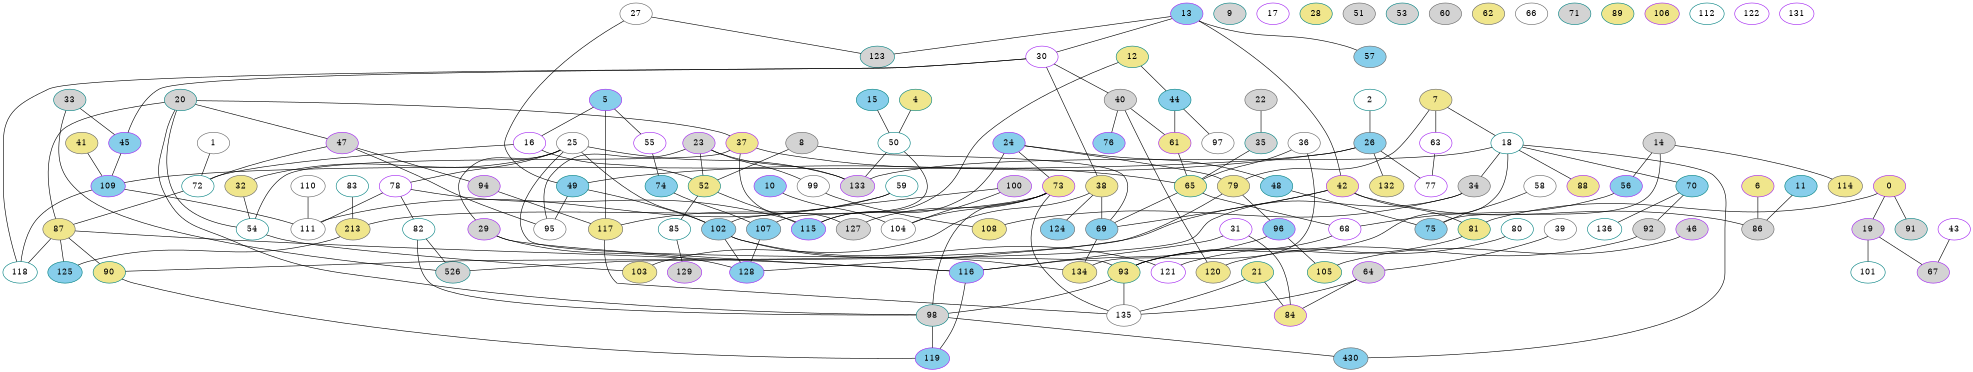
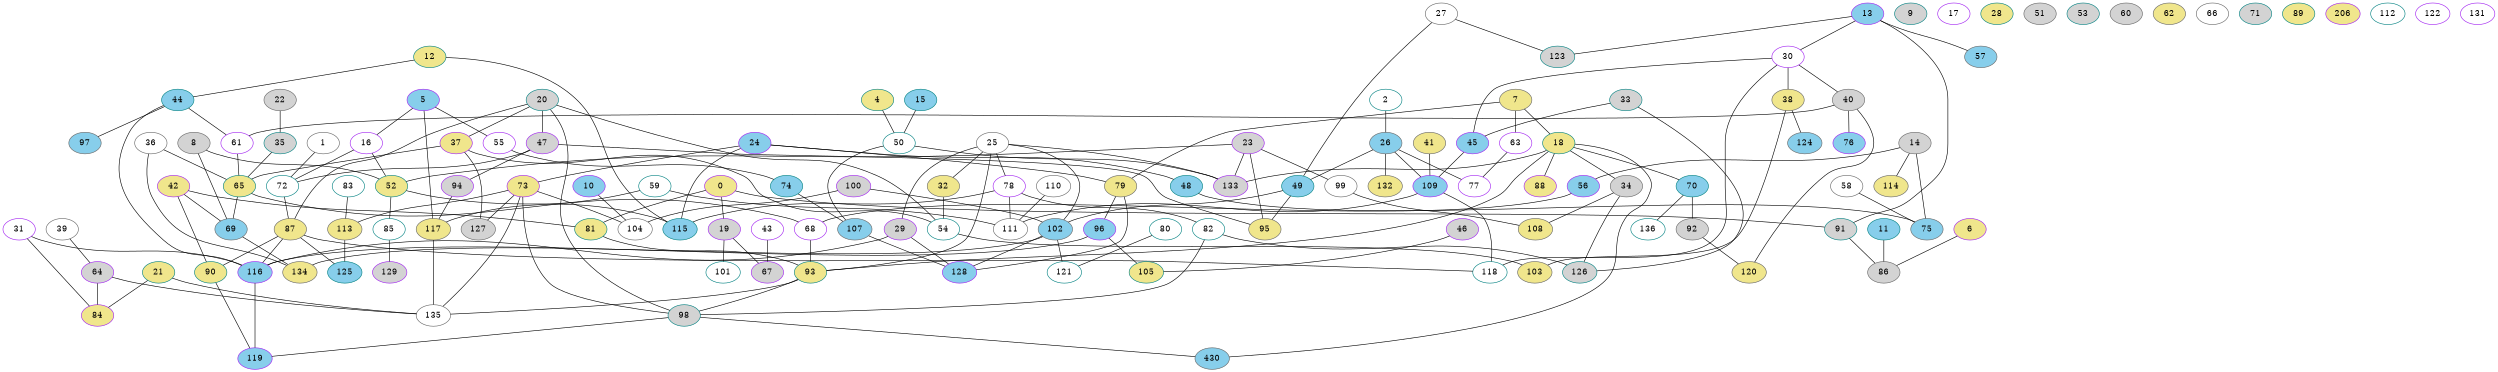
node "106": label "106" -> "206"
edge "13" -- "42": now "13" -- "91"
node "61": fillcolor khaki -> white
node "97": fillcolor white -> skyblue
node "18": fillcolor white -> khaki
edge "38" -- "69": removed
edge "44" -- "116": added
edge "42" -- "86": now "91" -- "86"
node "213": label "213" -> "113"
node "95": fillcolor white -> khaki
node "115": color purple -> teal
node "526": label "526" -> "126"
node "121": color purple -> teal
